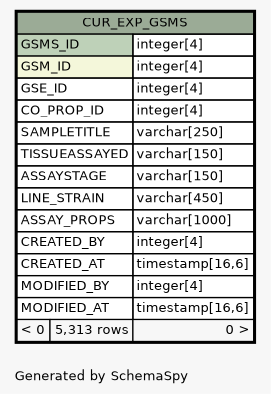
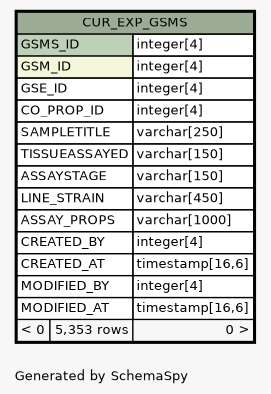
node "CUR_EXP_GSMS": text "5,313 rows" -> "5,353 rows"
